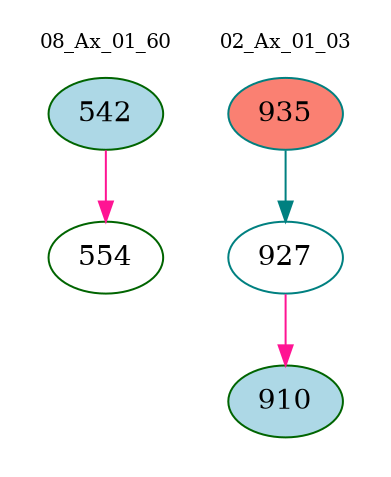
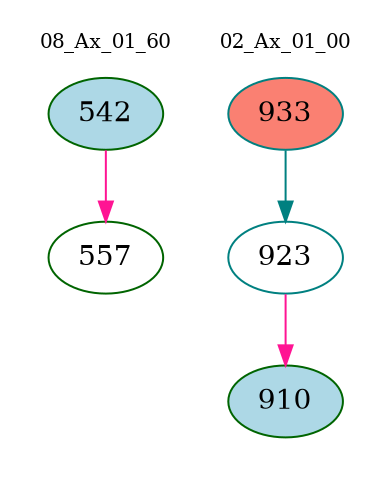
cluster "02_Ax_01_03": label "02_Ax_01_03" -> "02_Ax_01_00"
node "935": label "935" -> "933"
node "554": label "554" -> "557"
node "927": label "927" -> "923"
